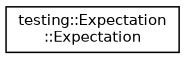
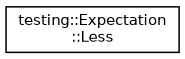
node "testing::Expectation ::Expectation": label "testing::Expectation ::Expectation" -> "testing::Expectation ::Less"
